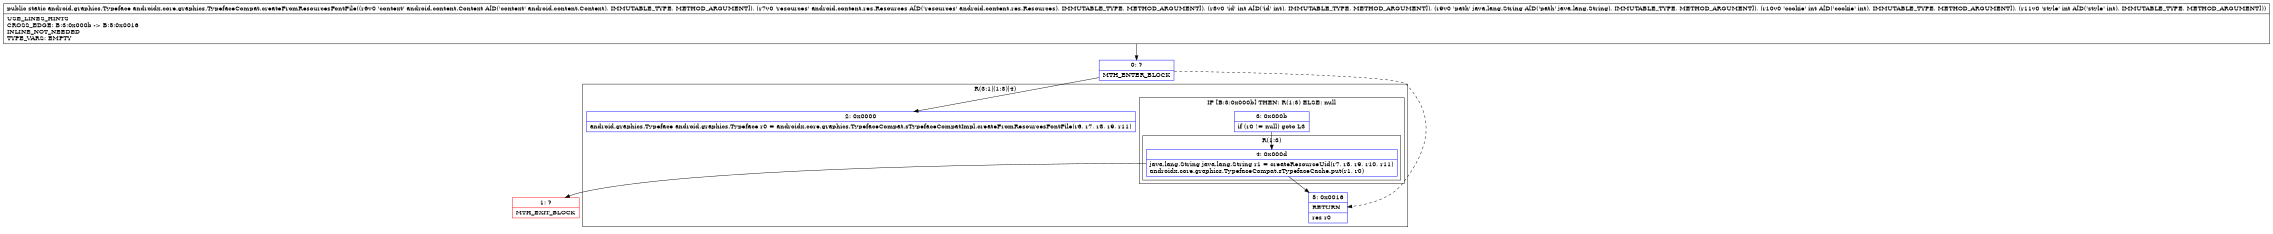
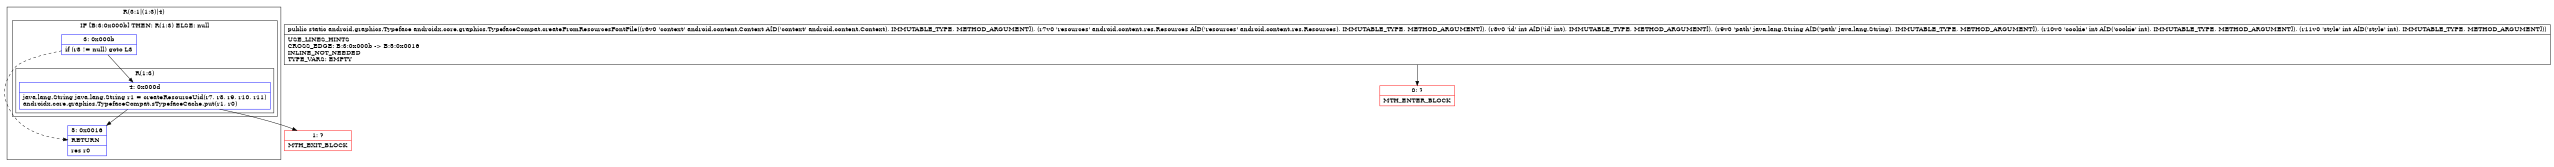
node "0: ?": color blue -> red
edge "0: ?" -> "5: 0x0016": now "3: 0x000b" -> "5: 0x0016"
node "2: 0x0000": removed
node "3: 0x000b": text "if (r0 != null) goto L3" -> "if (r8 != null) goto L3"
